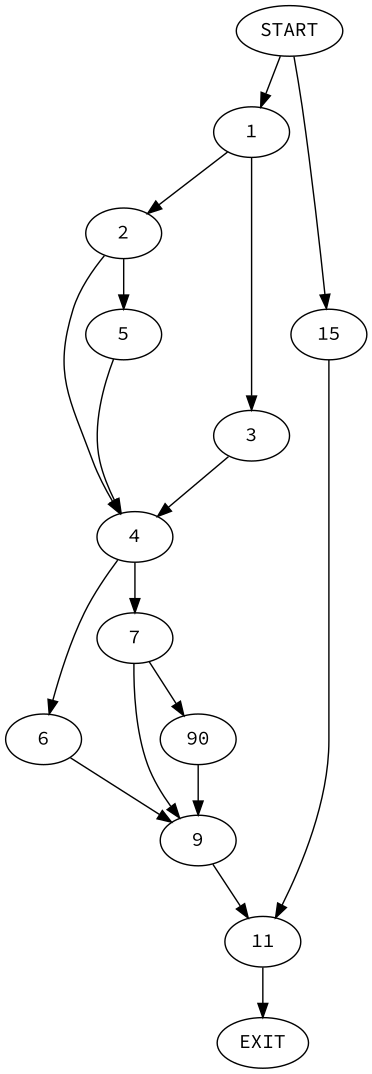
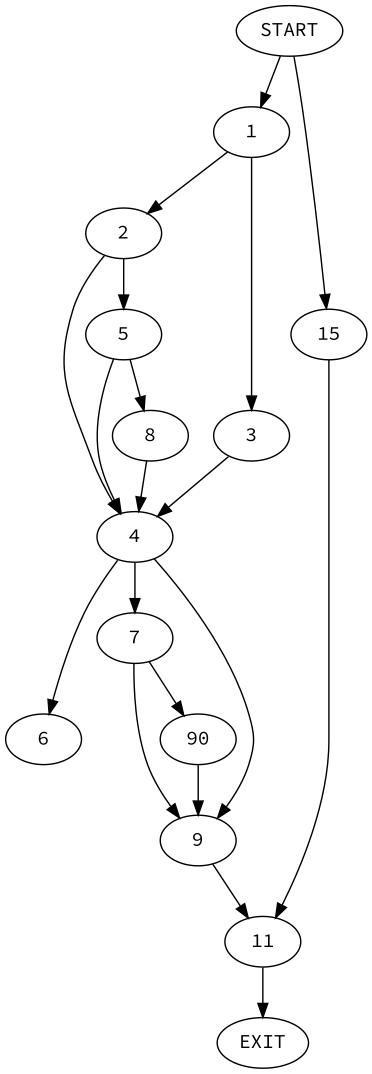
node "8": added
edge "6" -> "9": now "4" -> "9"
